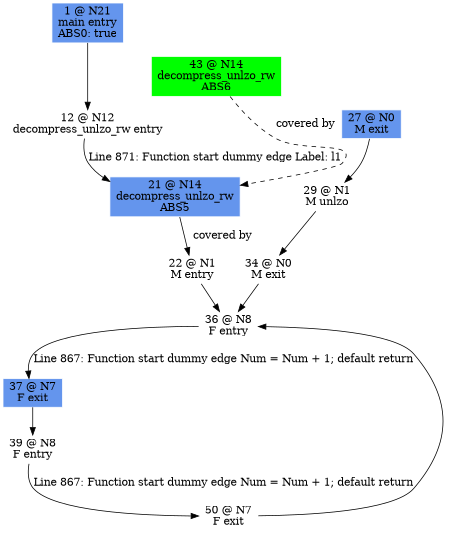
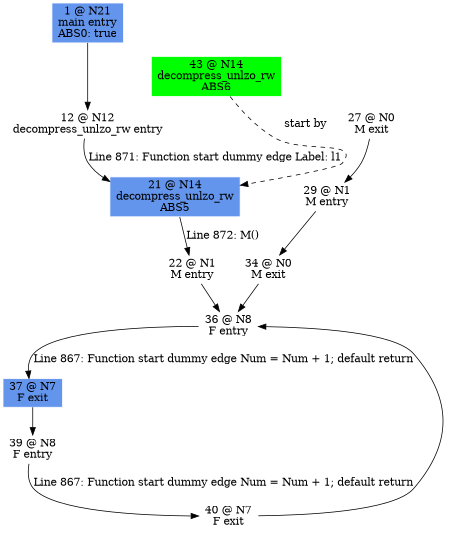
edge "43 @ N14 decompress_unlzo_rw ABS6" -> "21 @ N14 decompress_unlzo_rw ABS5": label "covered by" -> "start by"
node "27 @ N0 M exit": fillcolor cornflowerblue -> white
node "29 @ N1 M unlzo": label "29 @ N1 M unlzo" -> "29 @ N1 M entry"
edge "21 @ N14 decompress_unlzo_rw ABS5" -> "22 @ N1 M entry": label "covered by" -> "Line 872: M()"
node "50 @ N7 F exit": label "50 @ N7 F exit" -> "40 @ N7 F exit"
